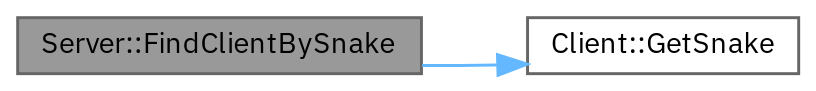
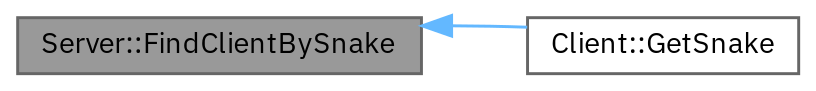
edge "Server::FindClientBySnake" -> "Client::GetSnake": reversed
